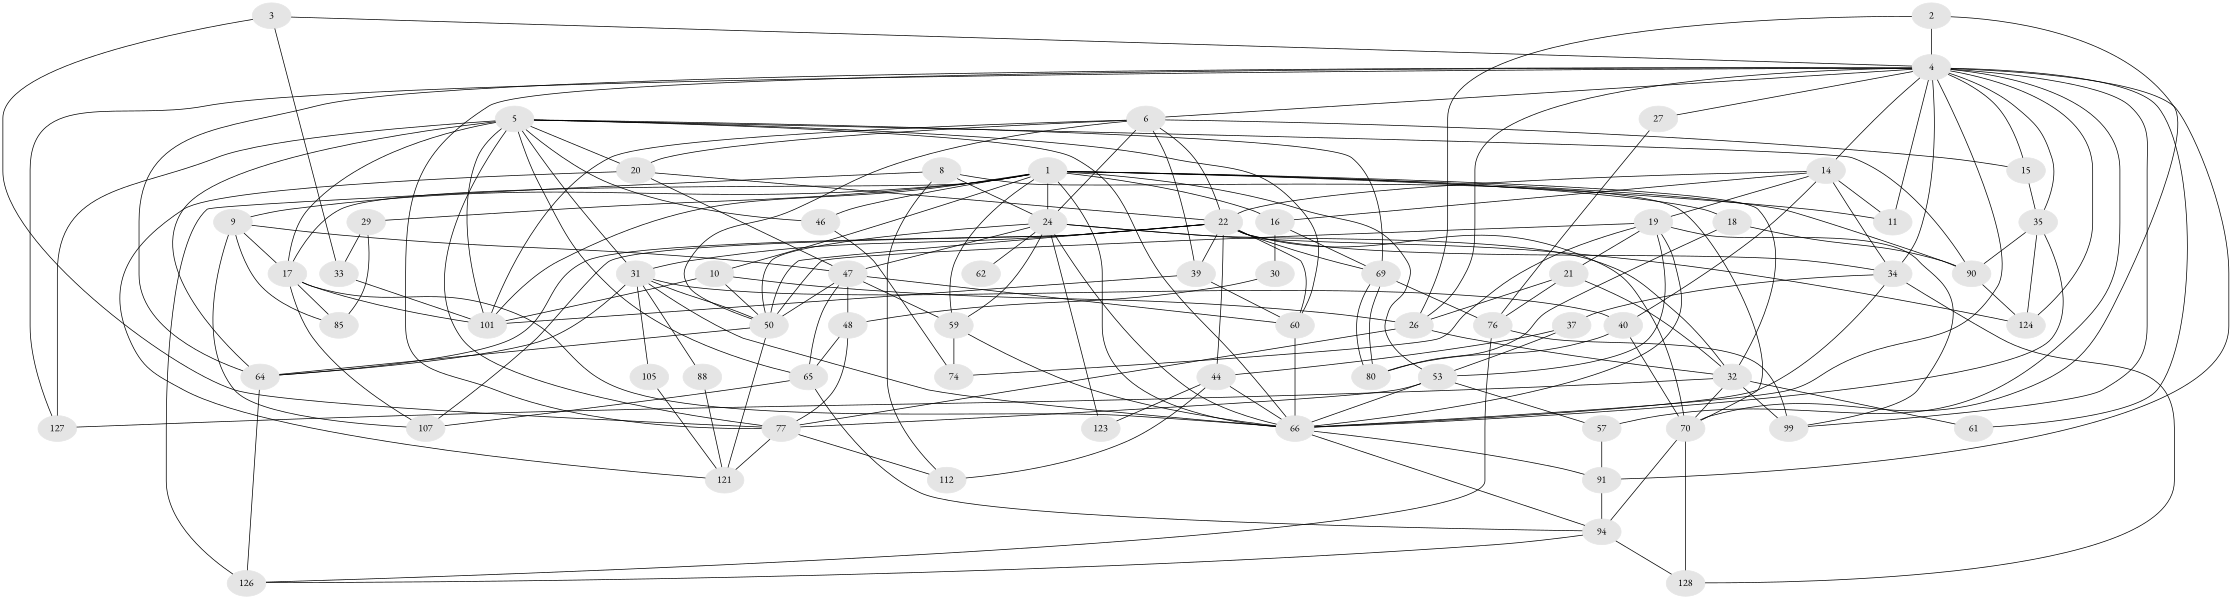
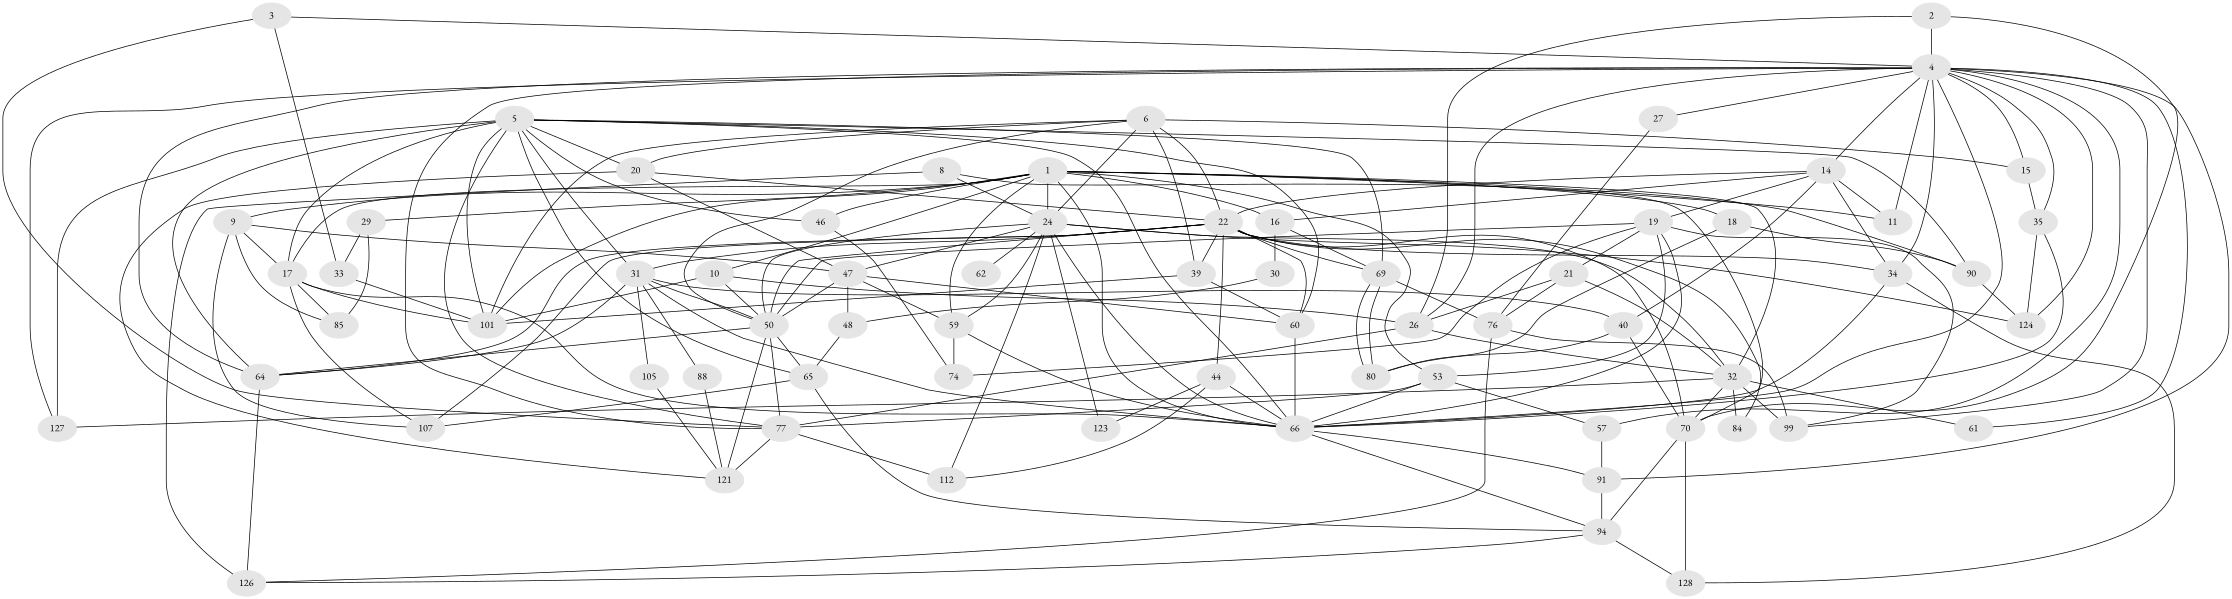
edge "4" -- "6": removed
edge "35" -- "90": removed
edge "47" -- "65": now "50" -- "65"
node "37": removed
edge "8" -- "112": now "24" -- "112"
edge "48" -- "77": now "50" -- "77"
node "84": added
